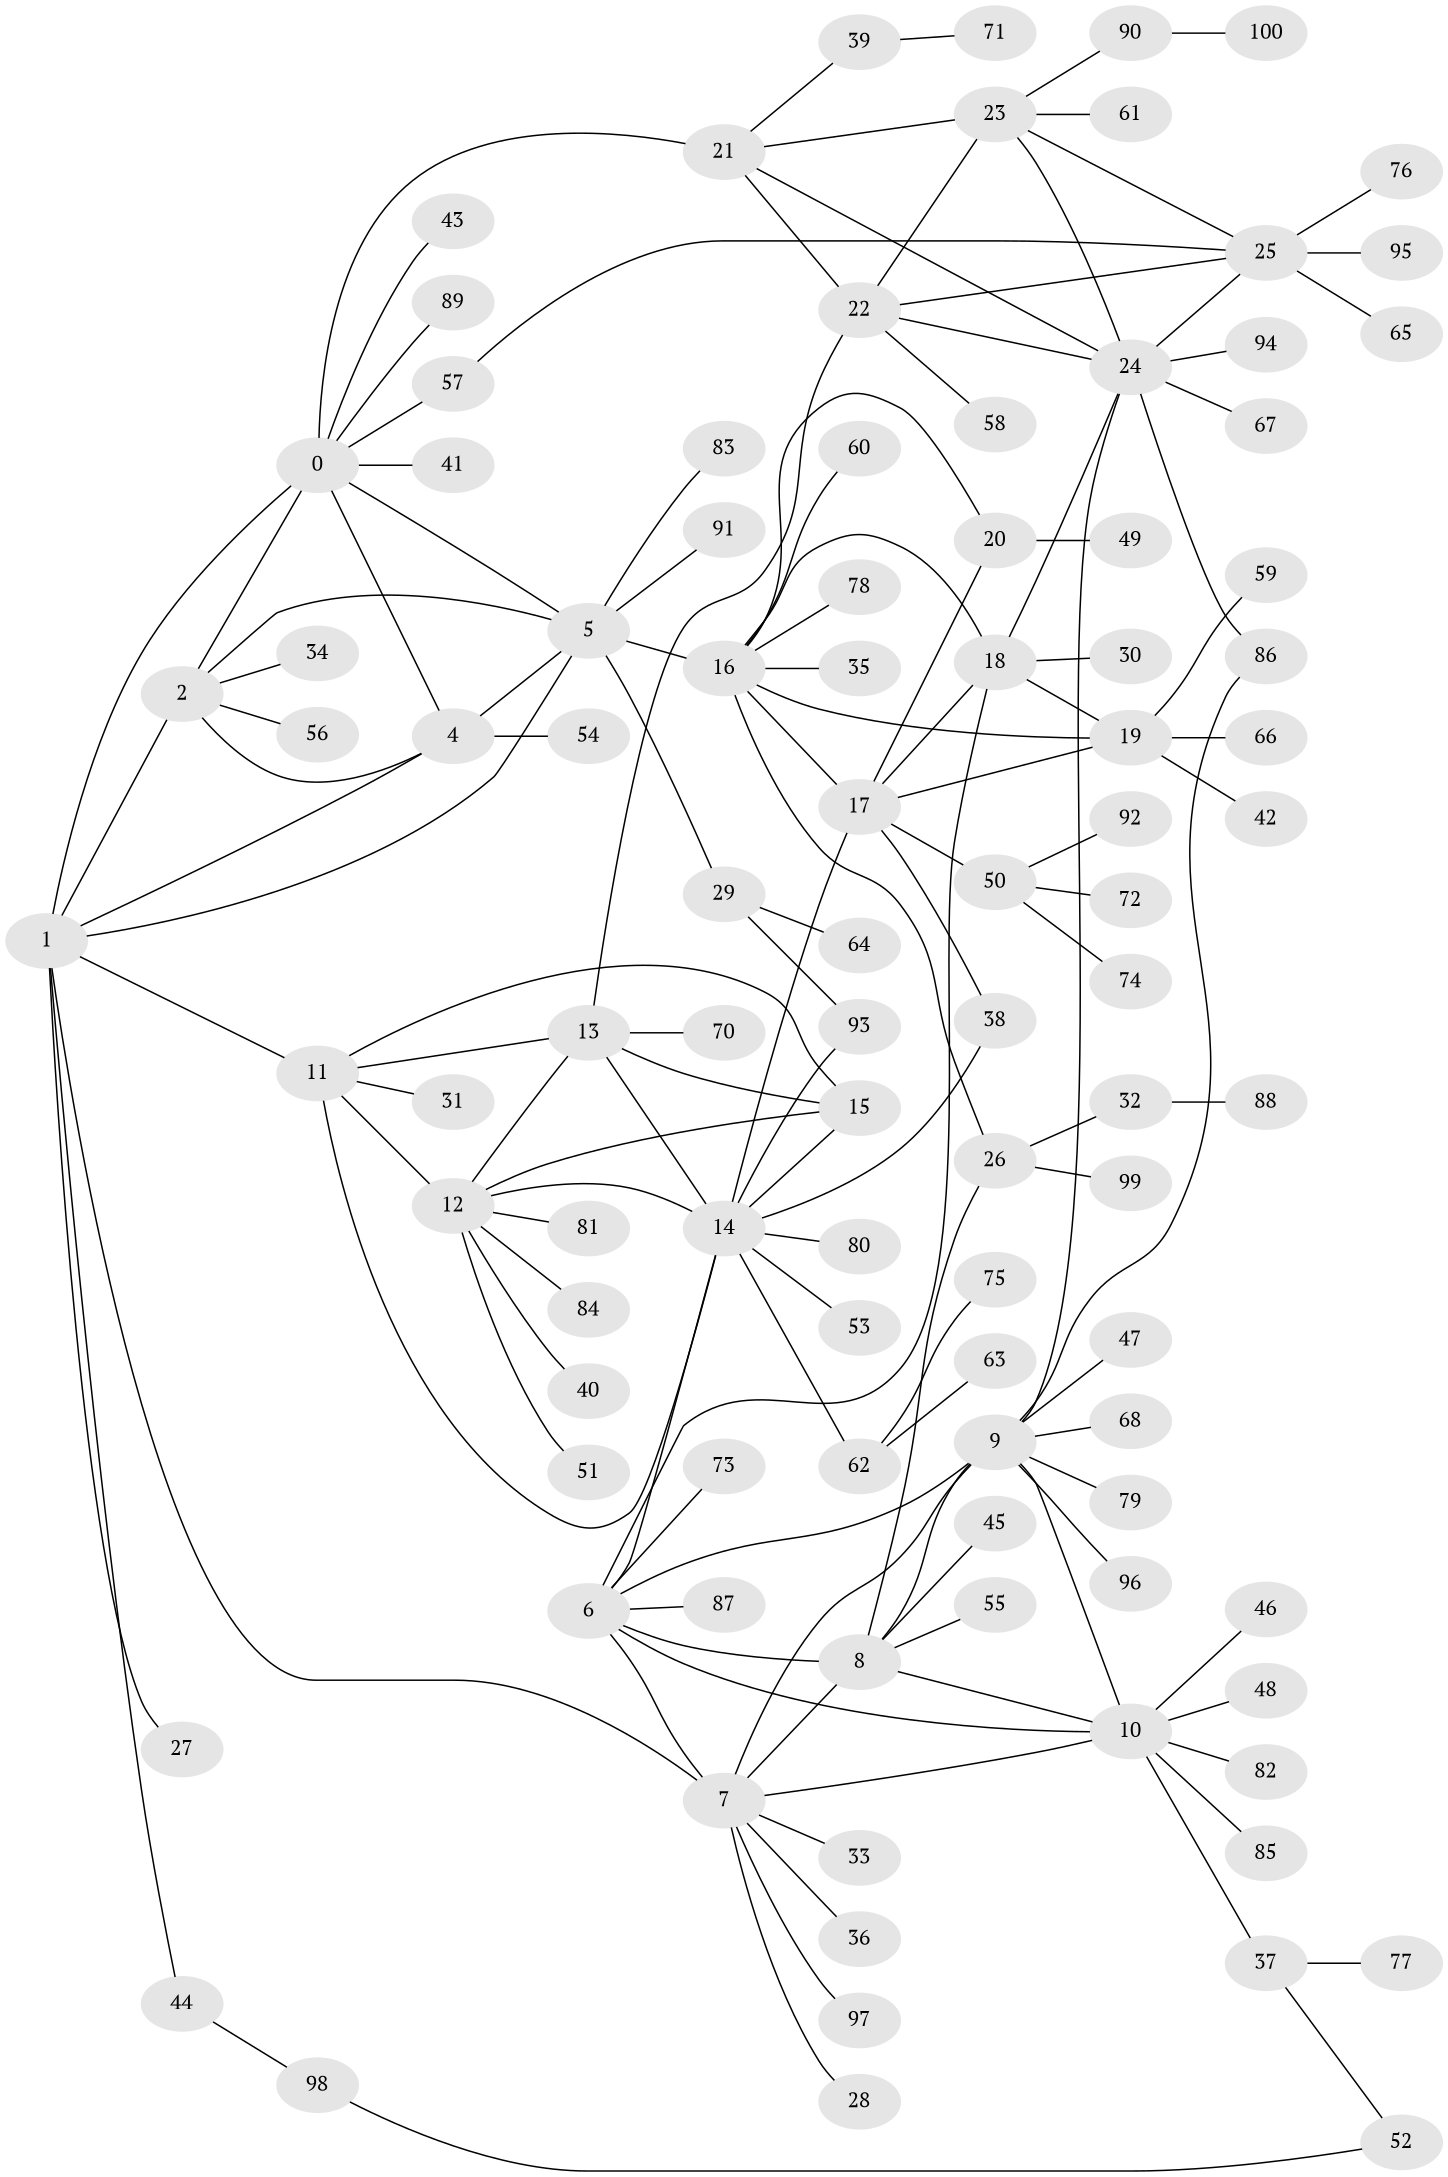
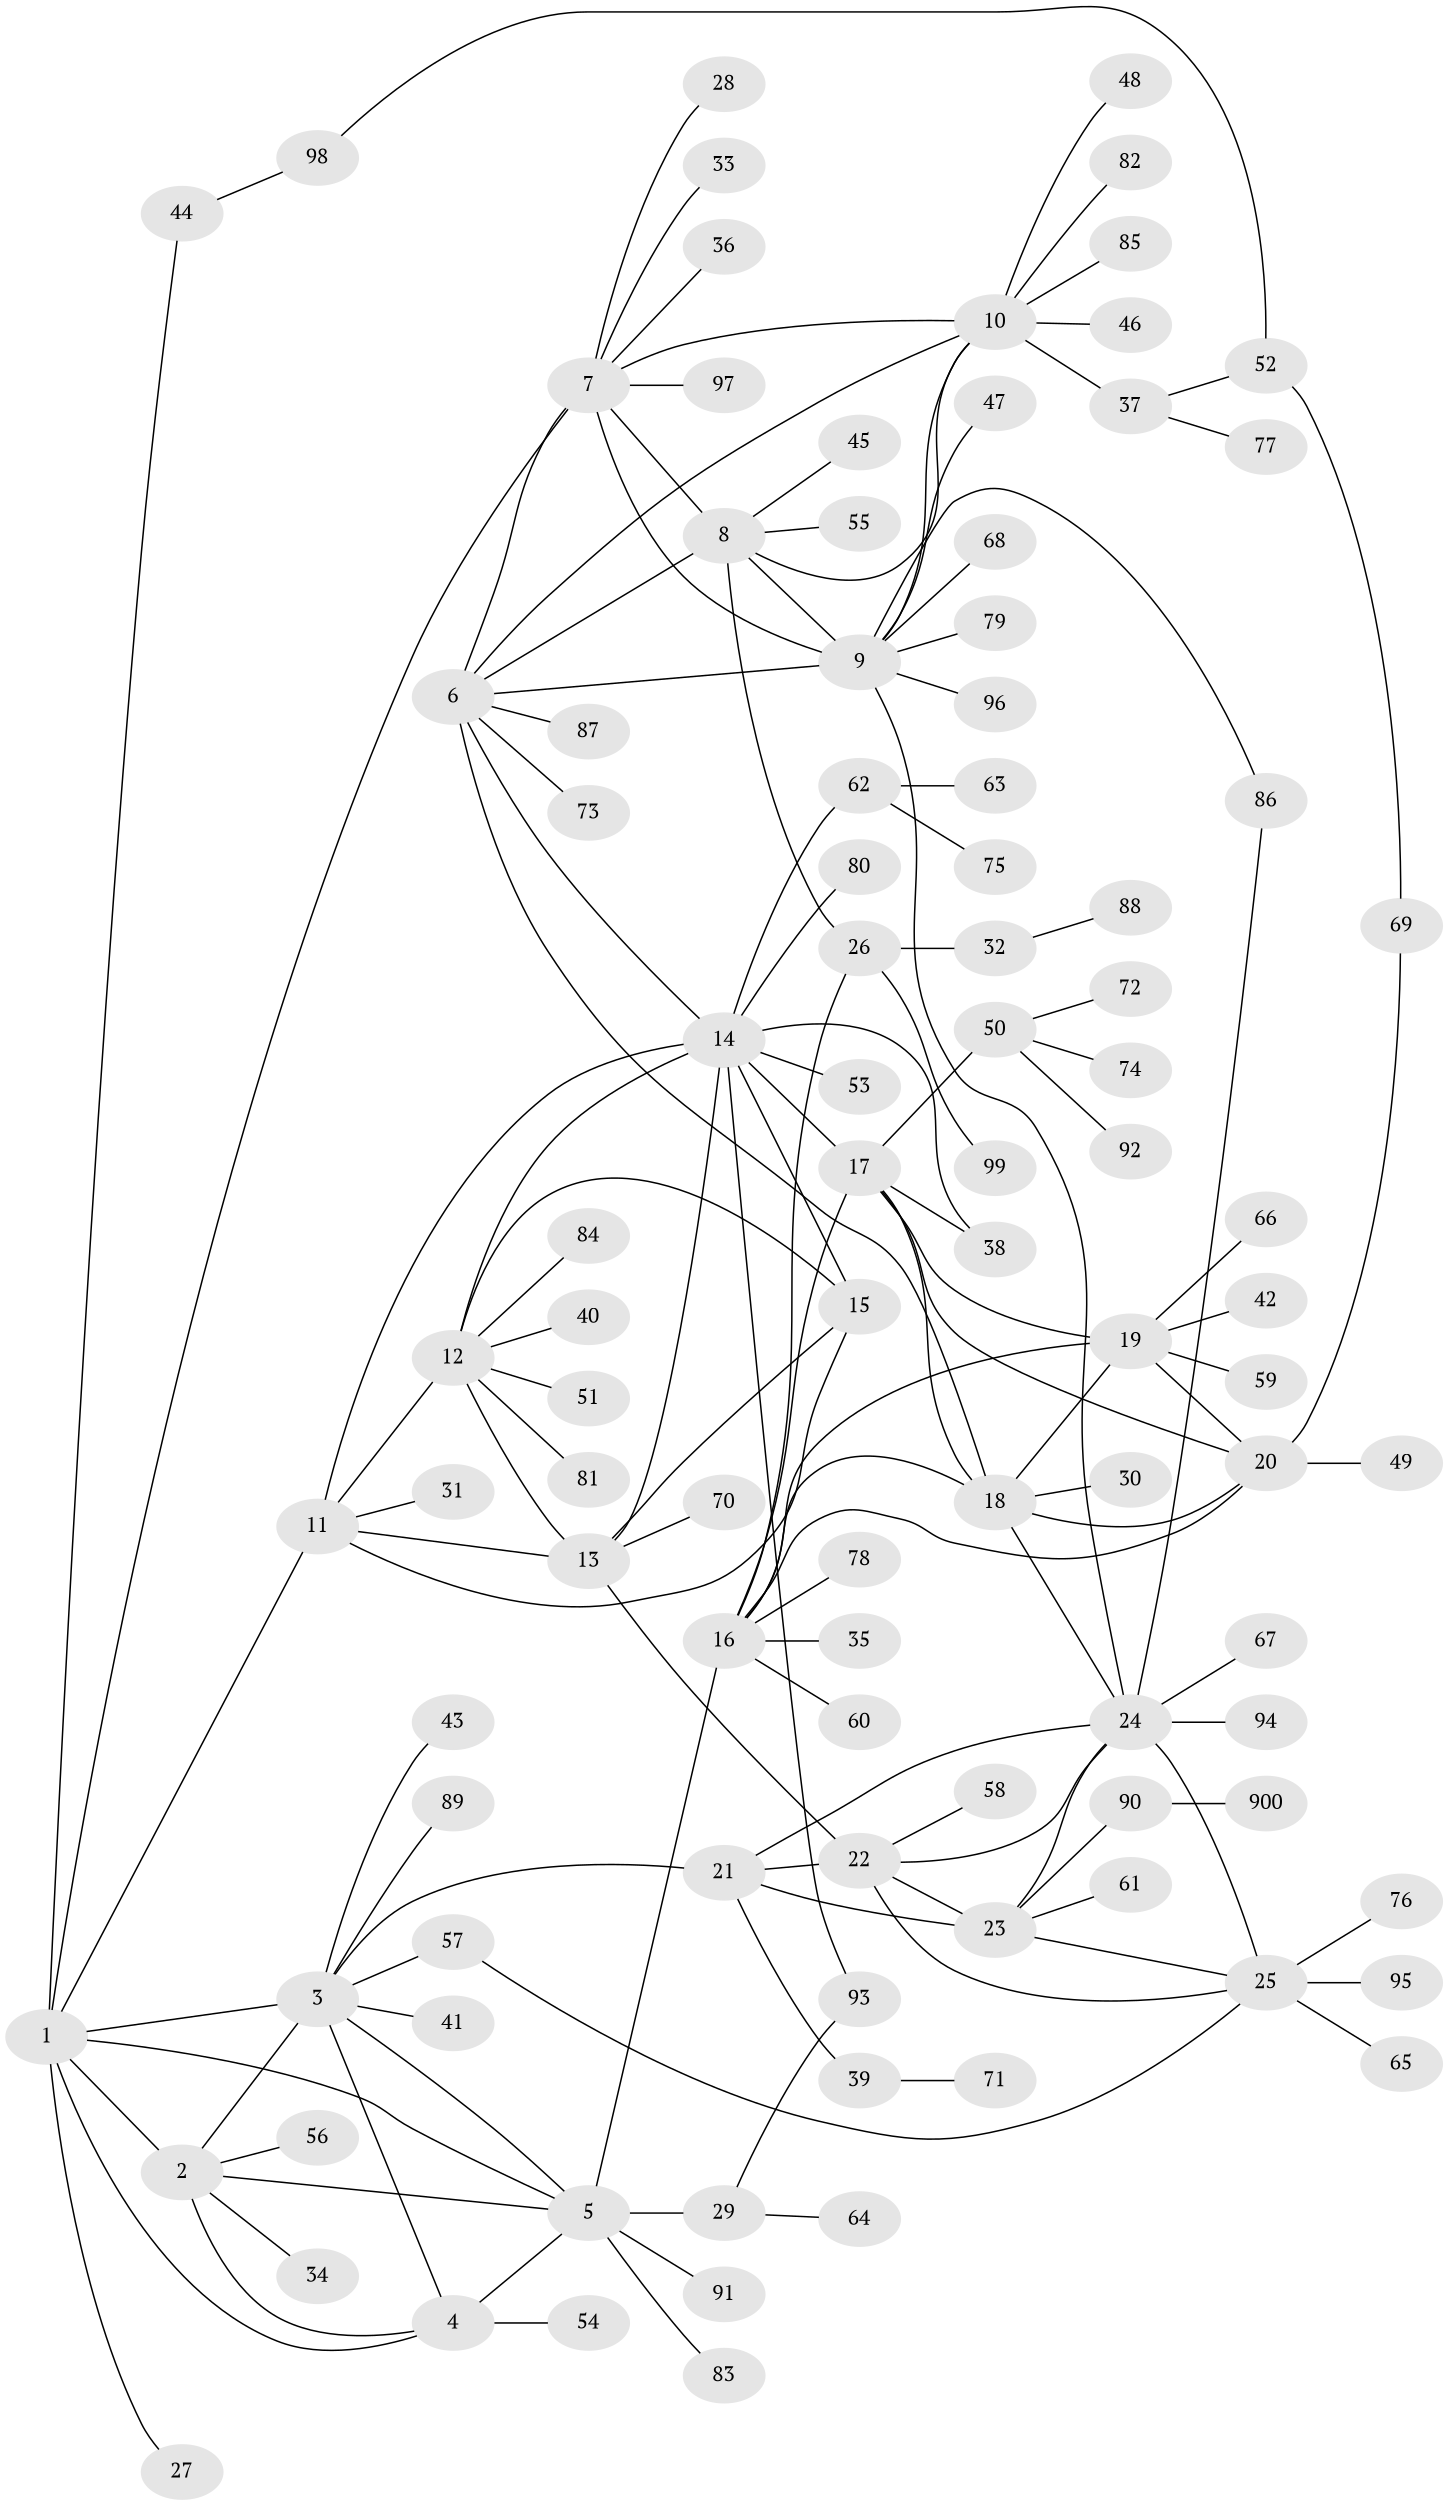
node "100": label "100" -> "900"
node "0": label "0" -> "3"
node "69": added
edge "19" -- "20": added
edge "20" -- "18": added
